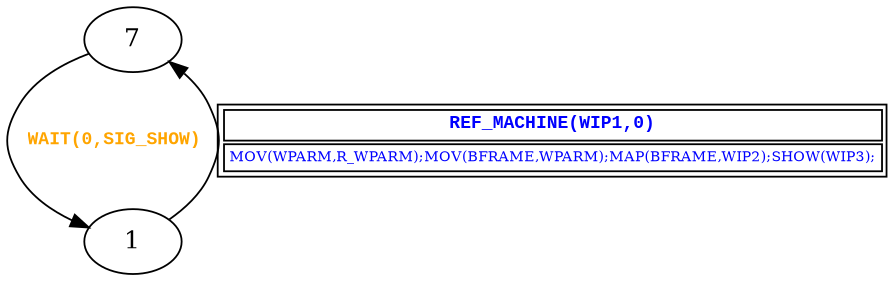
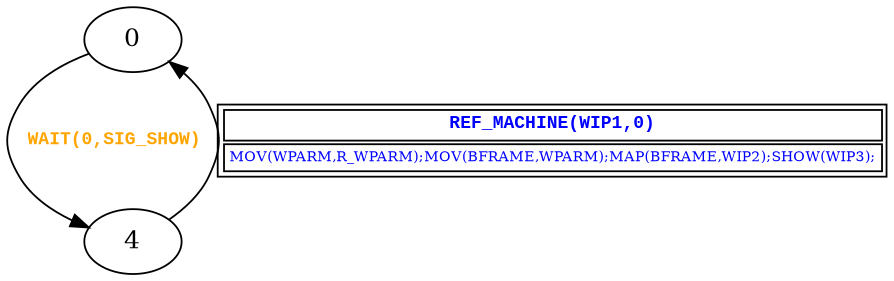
node "7": label "7" -> "0"
node "1": label "1" -> "4"
